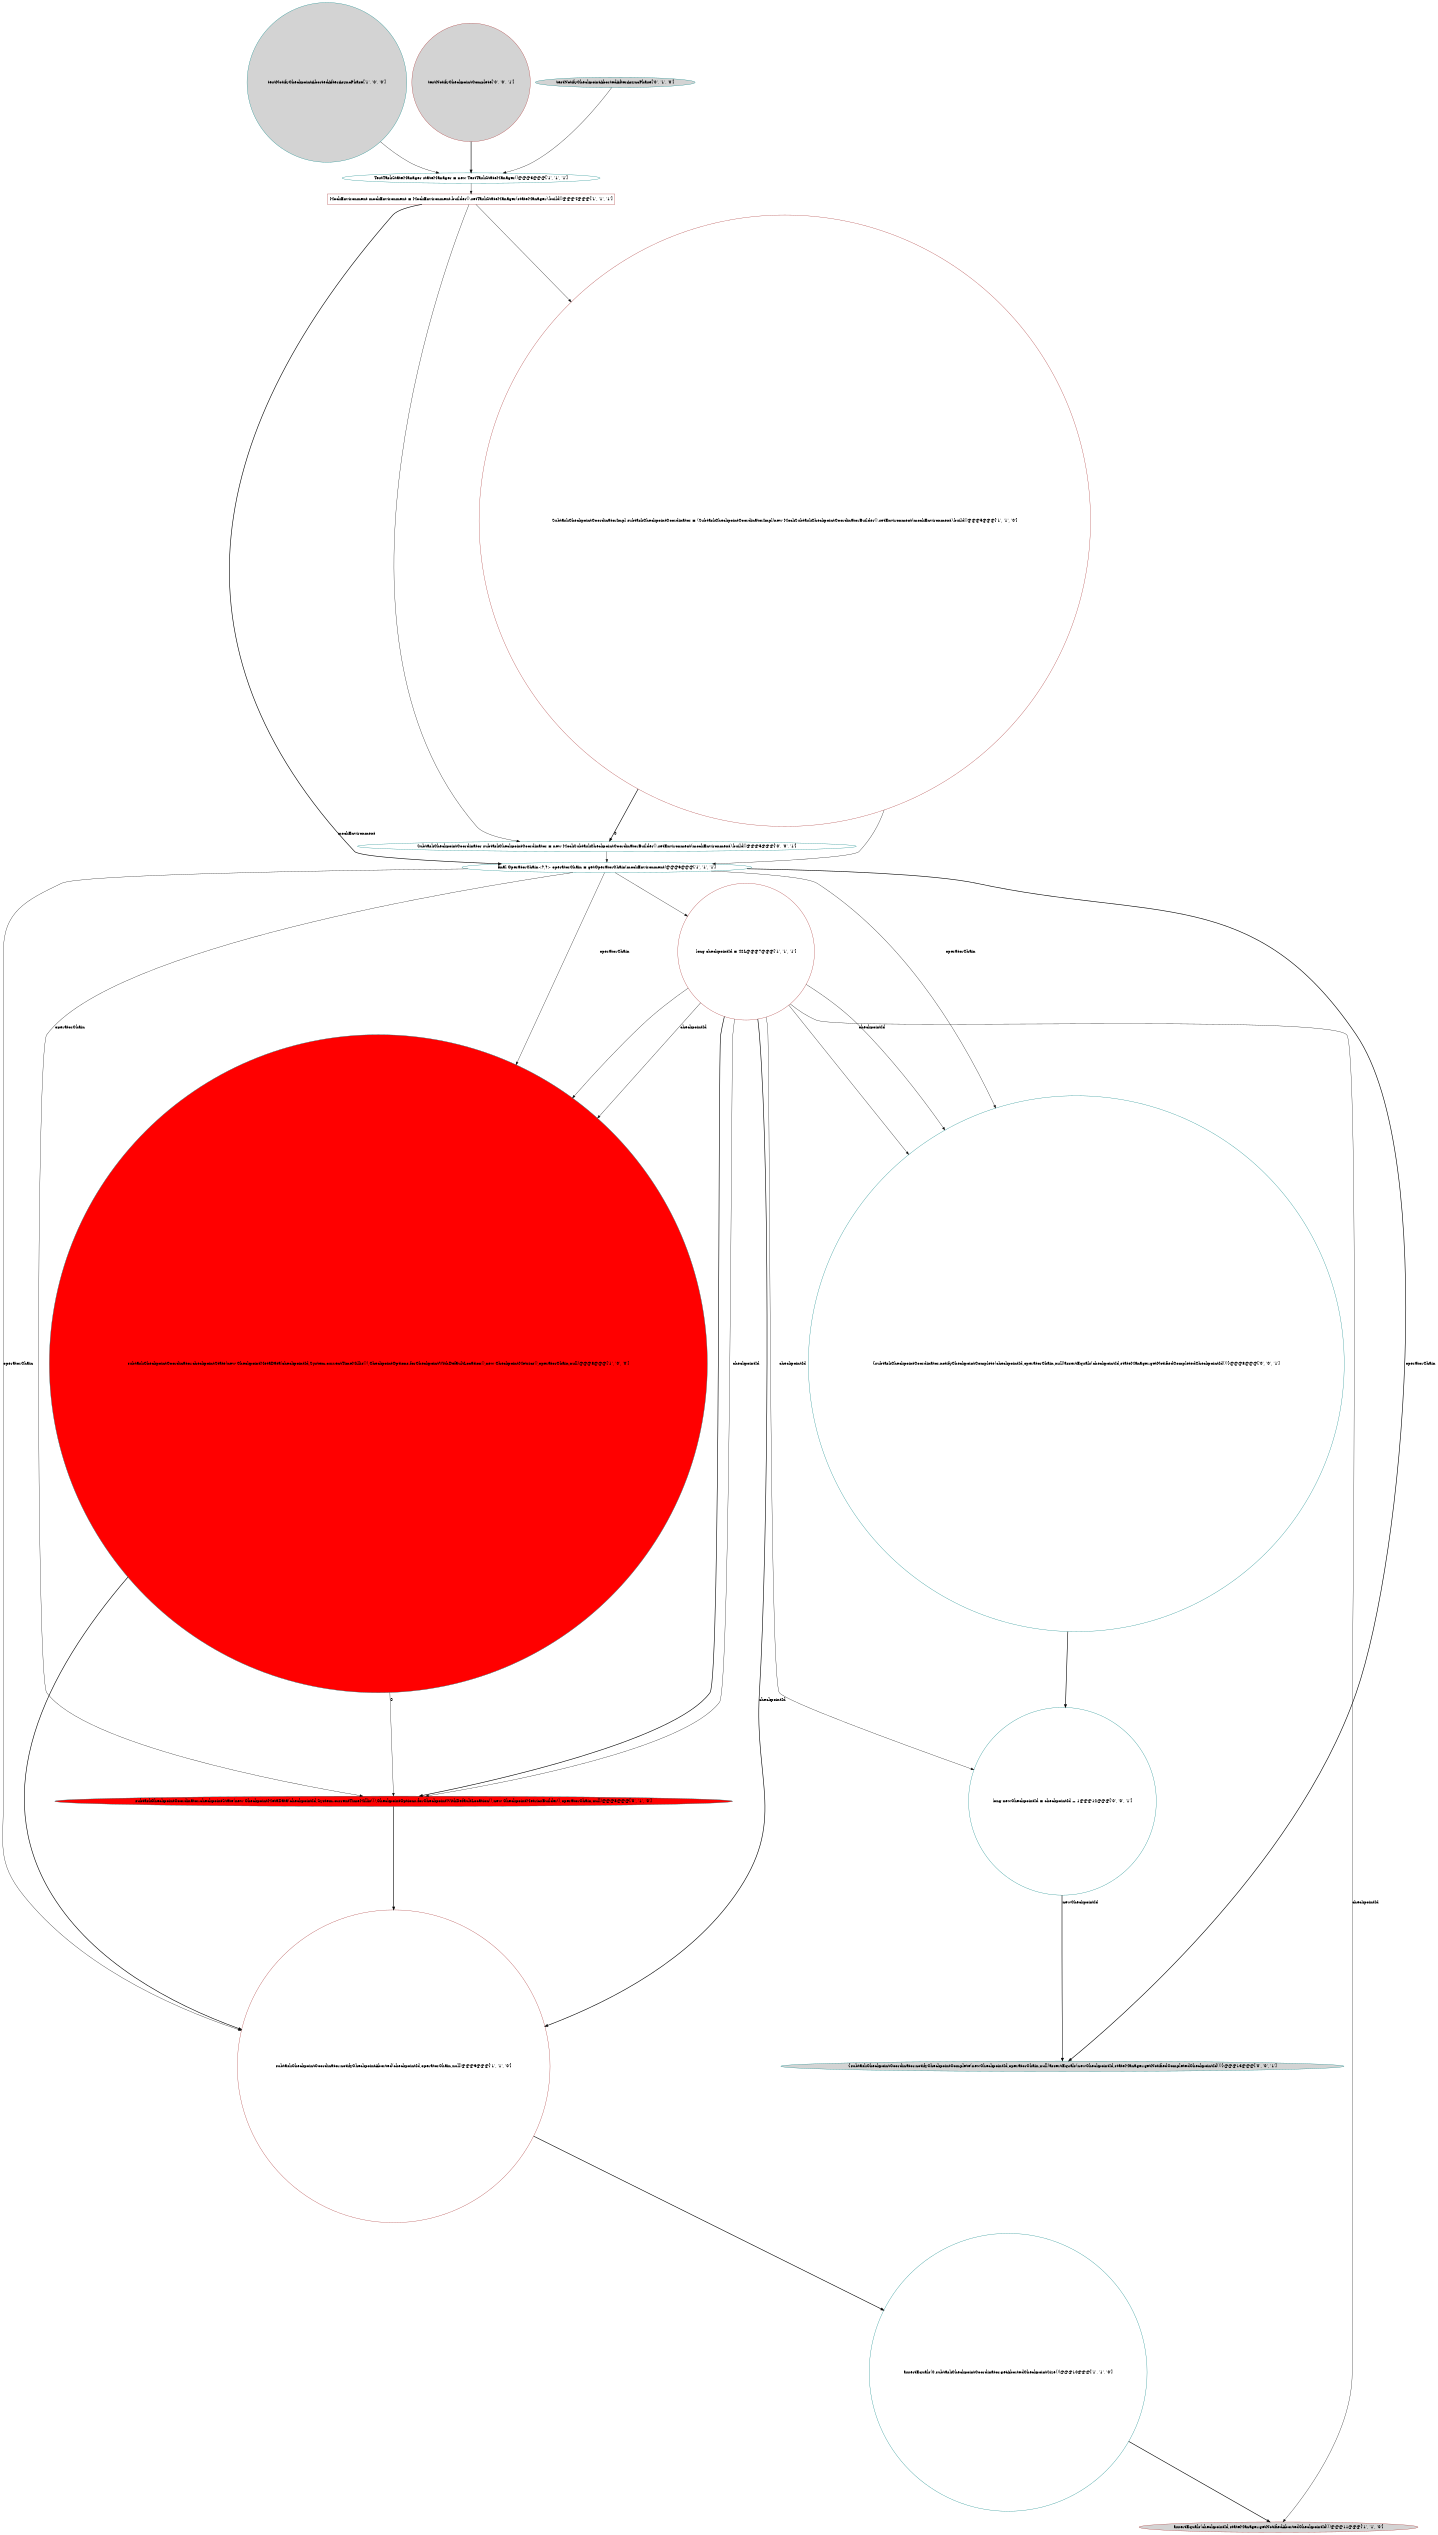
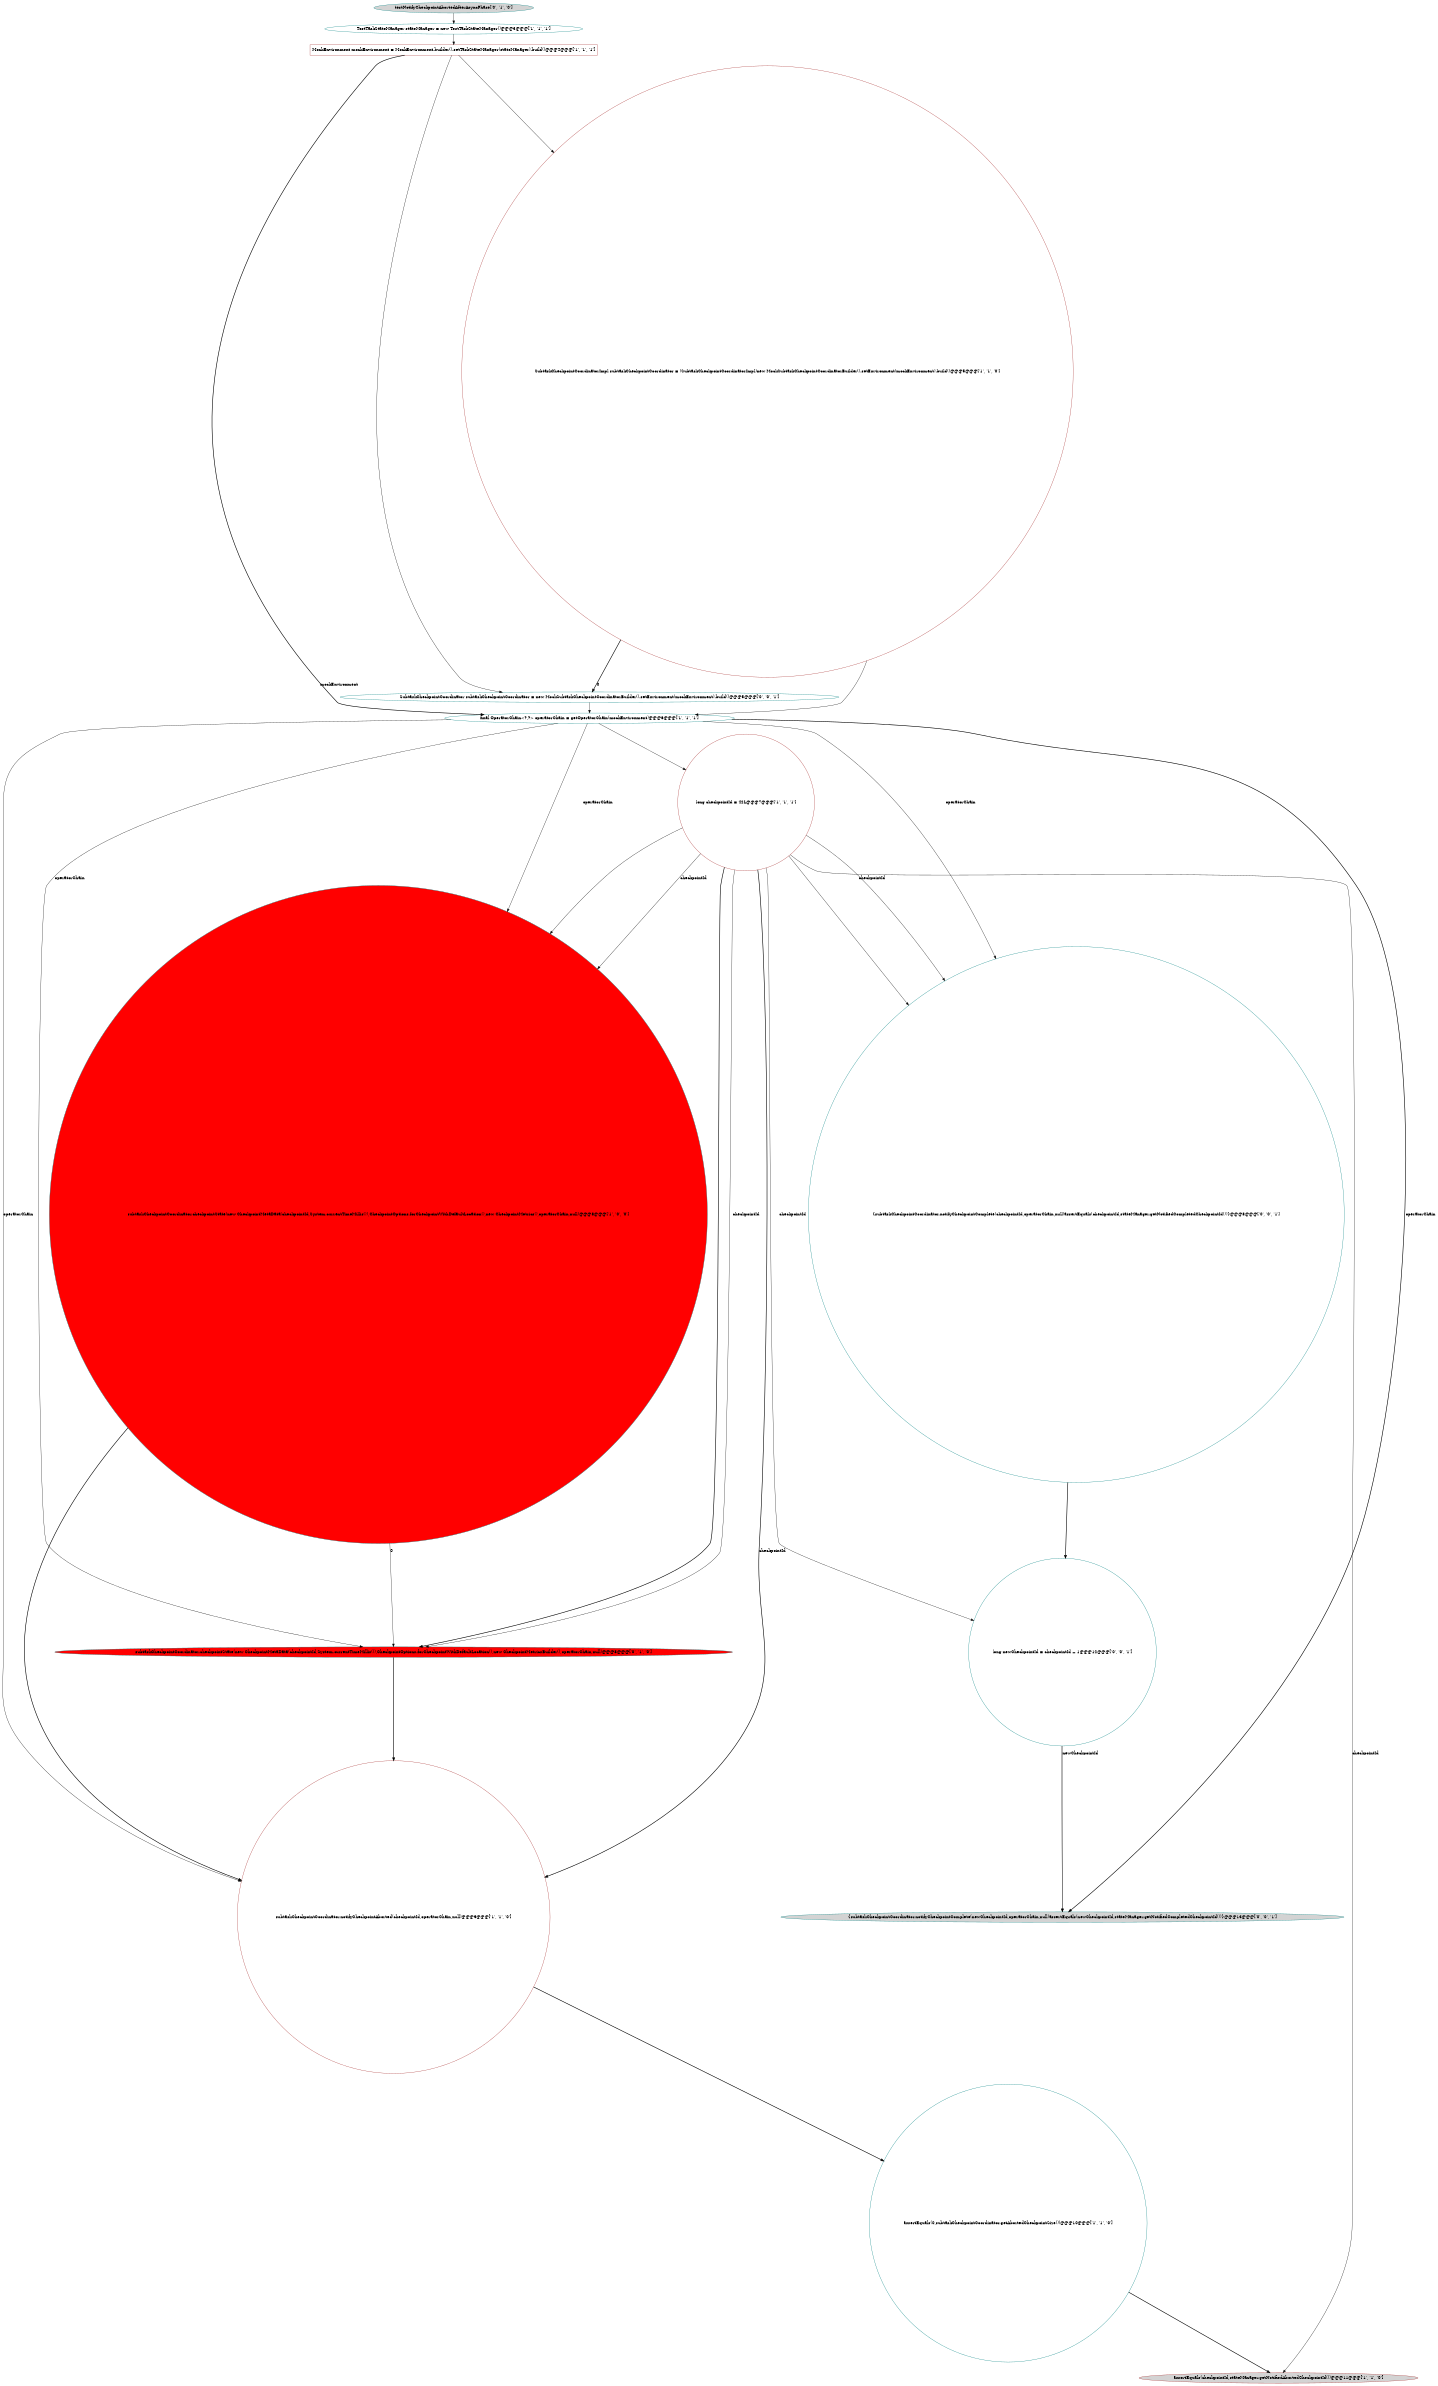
node "testNotifyCheckpointAbortedAfterAsyncPhase['1', '0', '0']": removed
node "testNotifyCheckpointComplete['0', '0', '1']": removed
